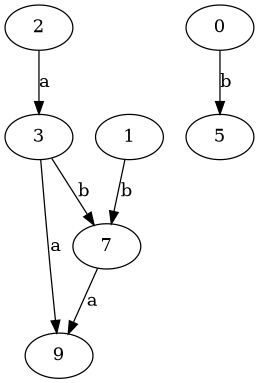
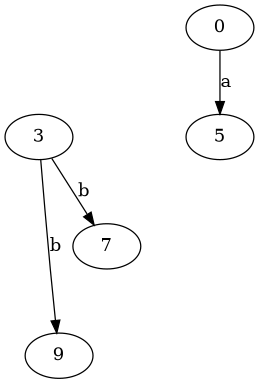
node "2": removed
edge "0" -> "5": label "b" -> "a"
node "1": removed
edge "3" -> "9": label "a" -> "b"
edge "7" -> "9": removed, label "a"
